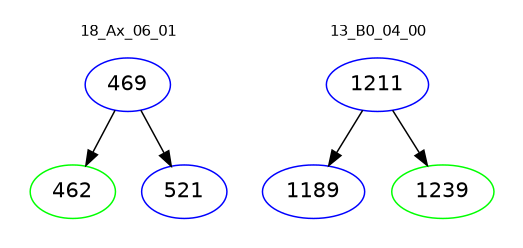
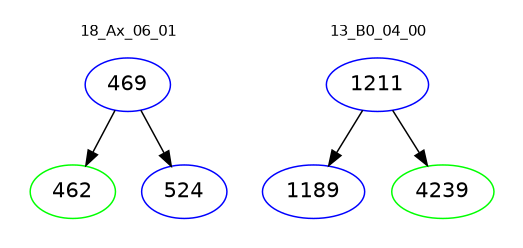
node "521": label "521" -> "524"
node "1239": label "1239" -> "4239"
